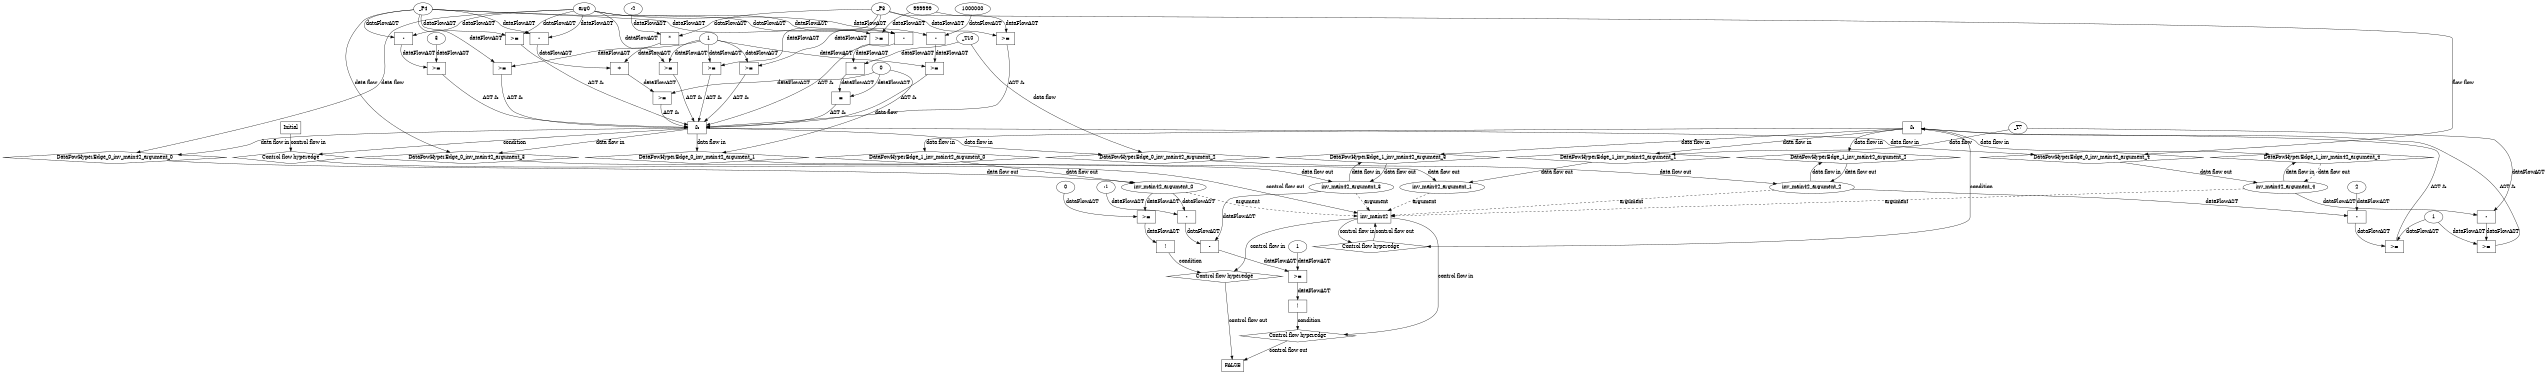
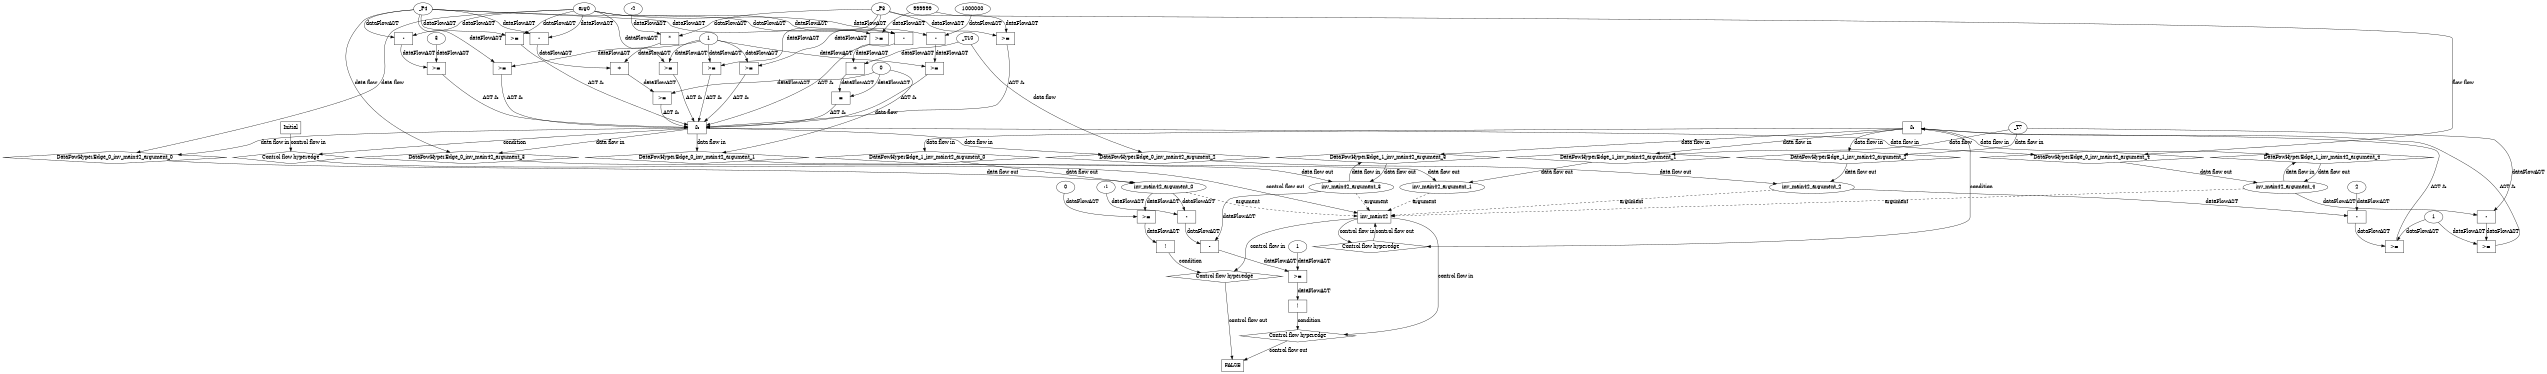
edge "inv_main42_argument_2" -> "DataFowHyperEdge_1_inv_main42_argument_2": now "_T7" -> "DataFowHyperEdge_1_inv_main42_argument_2"
edge "DataFowHyperEdge_1_inv_main42_argument_4" -> "inv_main42_argument_4": style dashed -> solid
